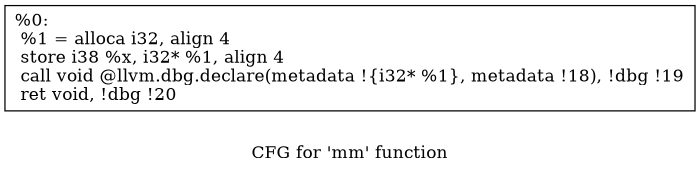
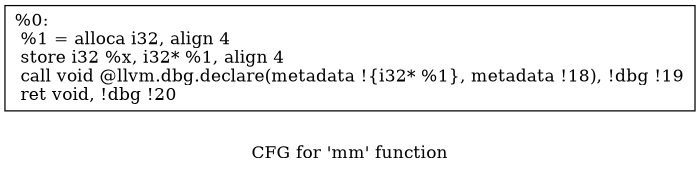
node "%0:": text "store i38 %x, i32* %1, align 4" -> "store i32 %x, i32* %1, align 4"
